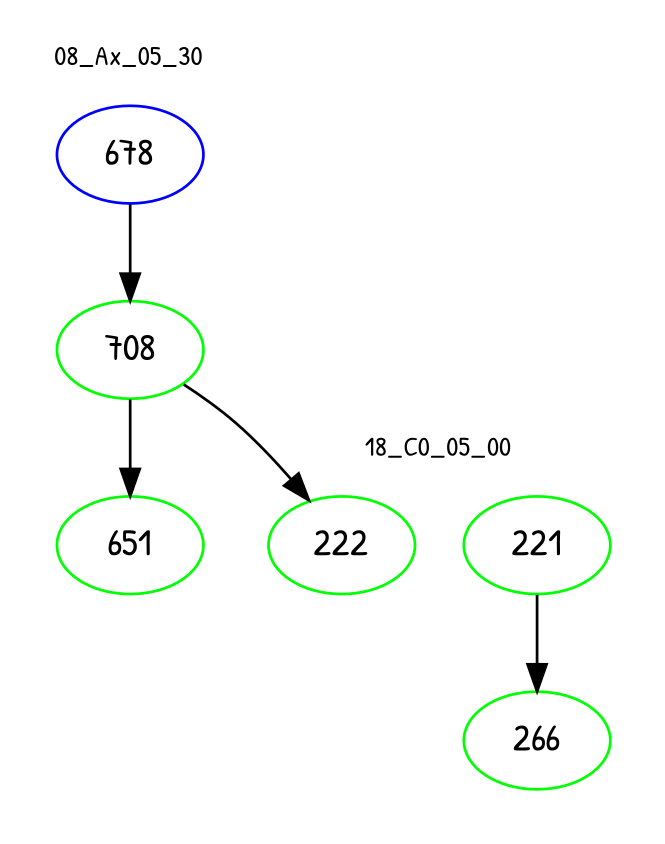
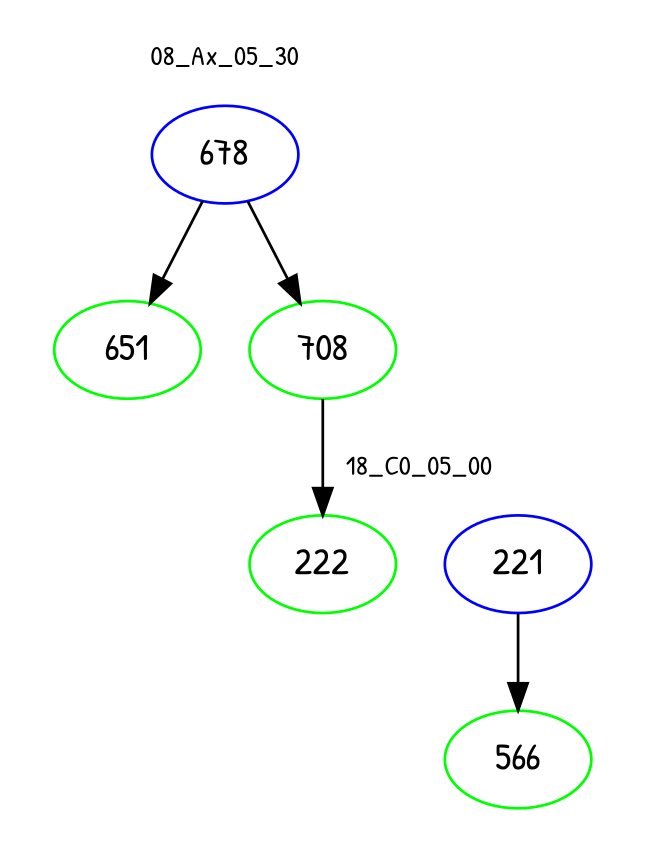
edge "708" -> "651": now "678" -> "651"
node "221": color green -> blue
node "266": label "266" -> "566"
